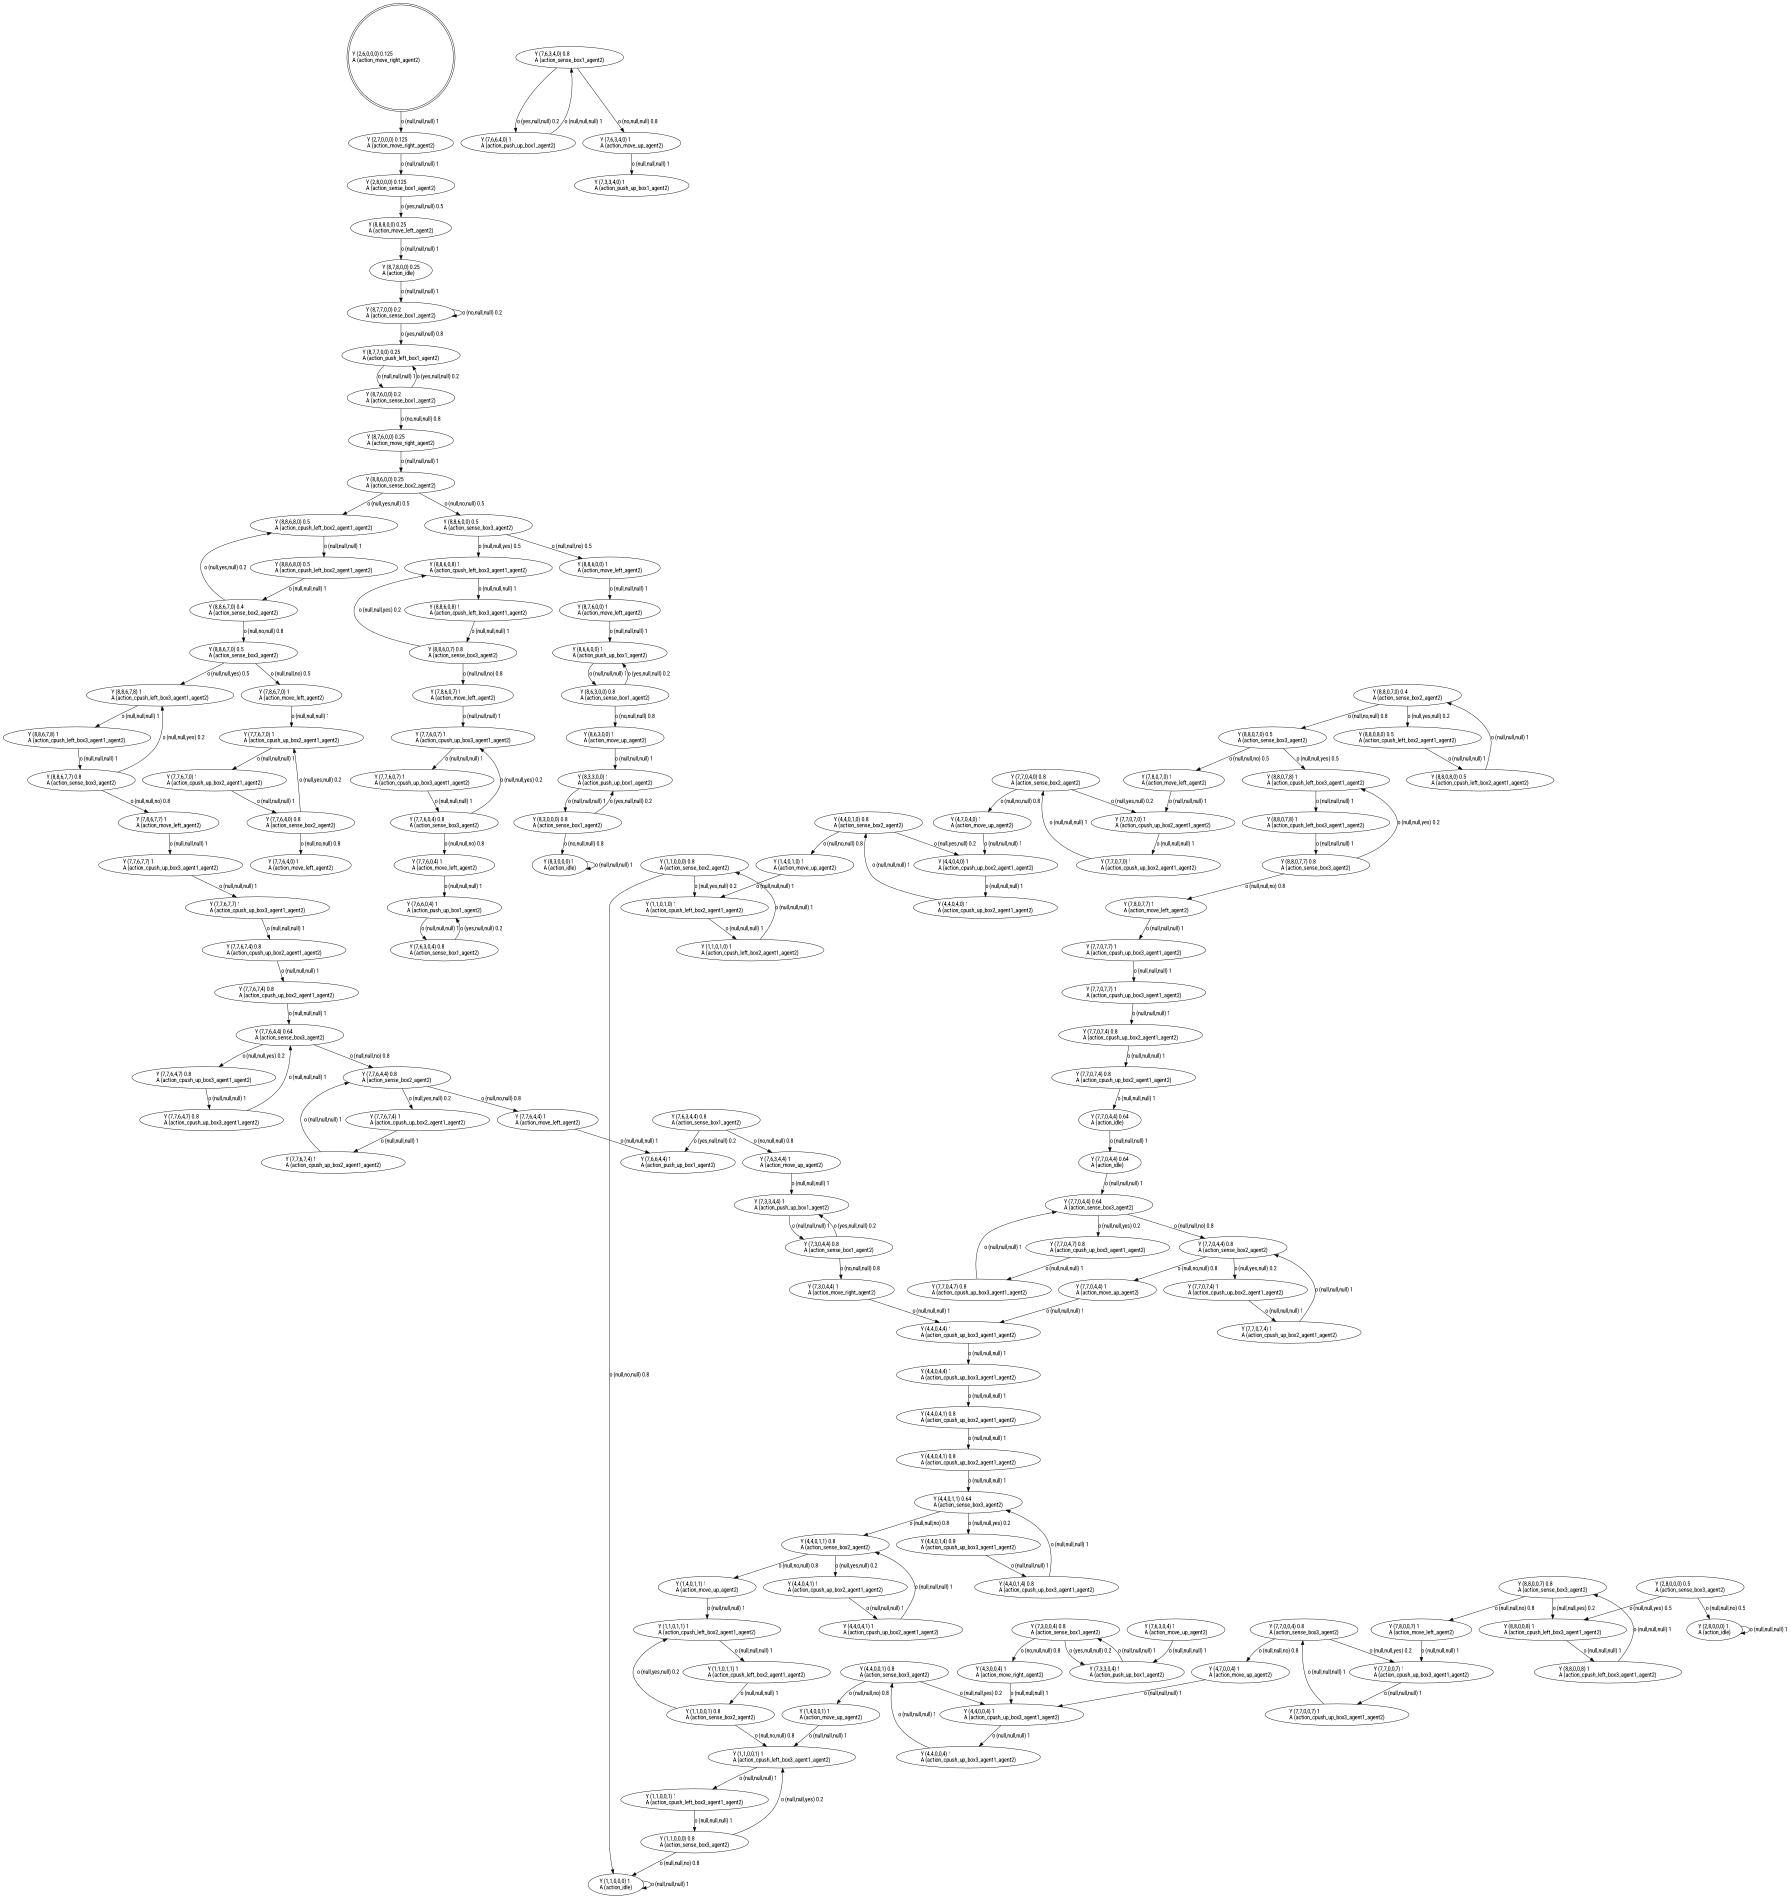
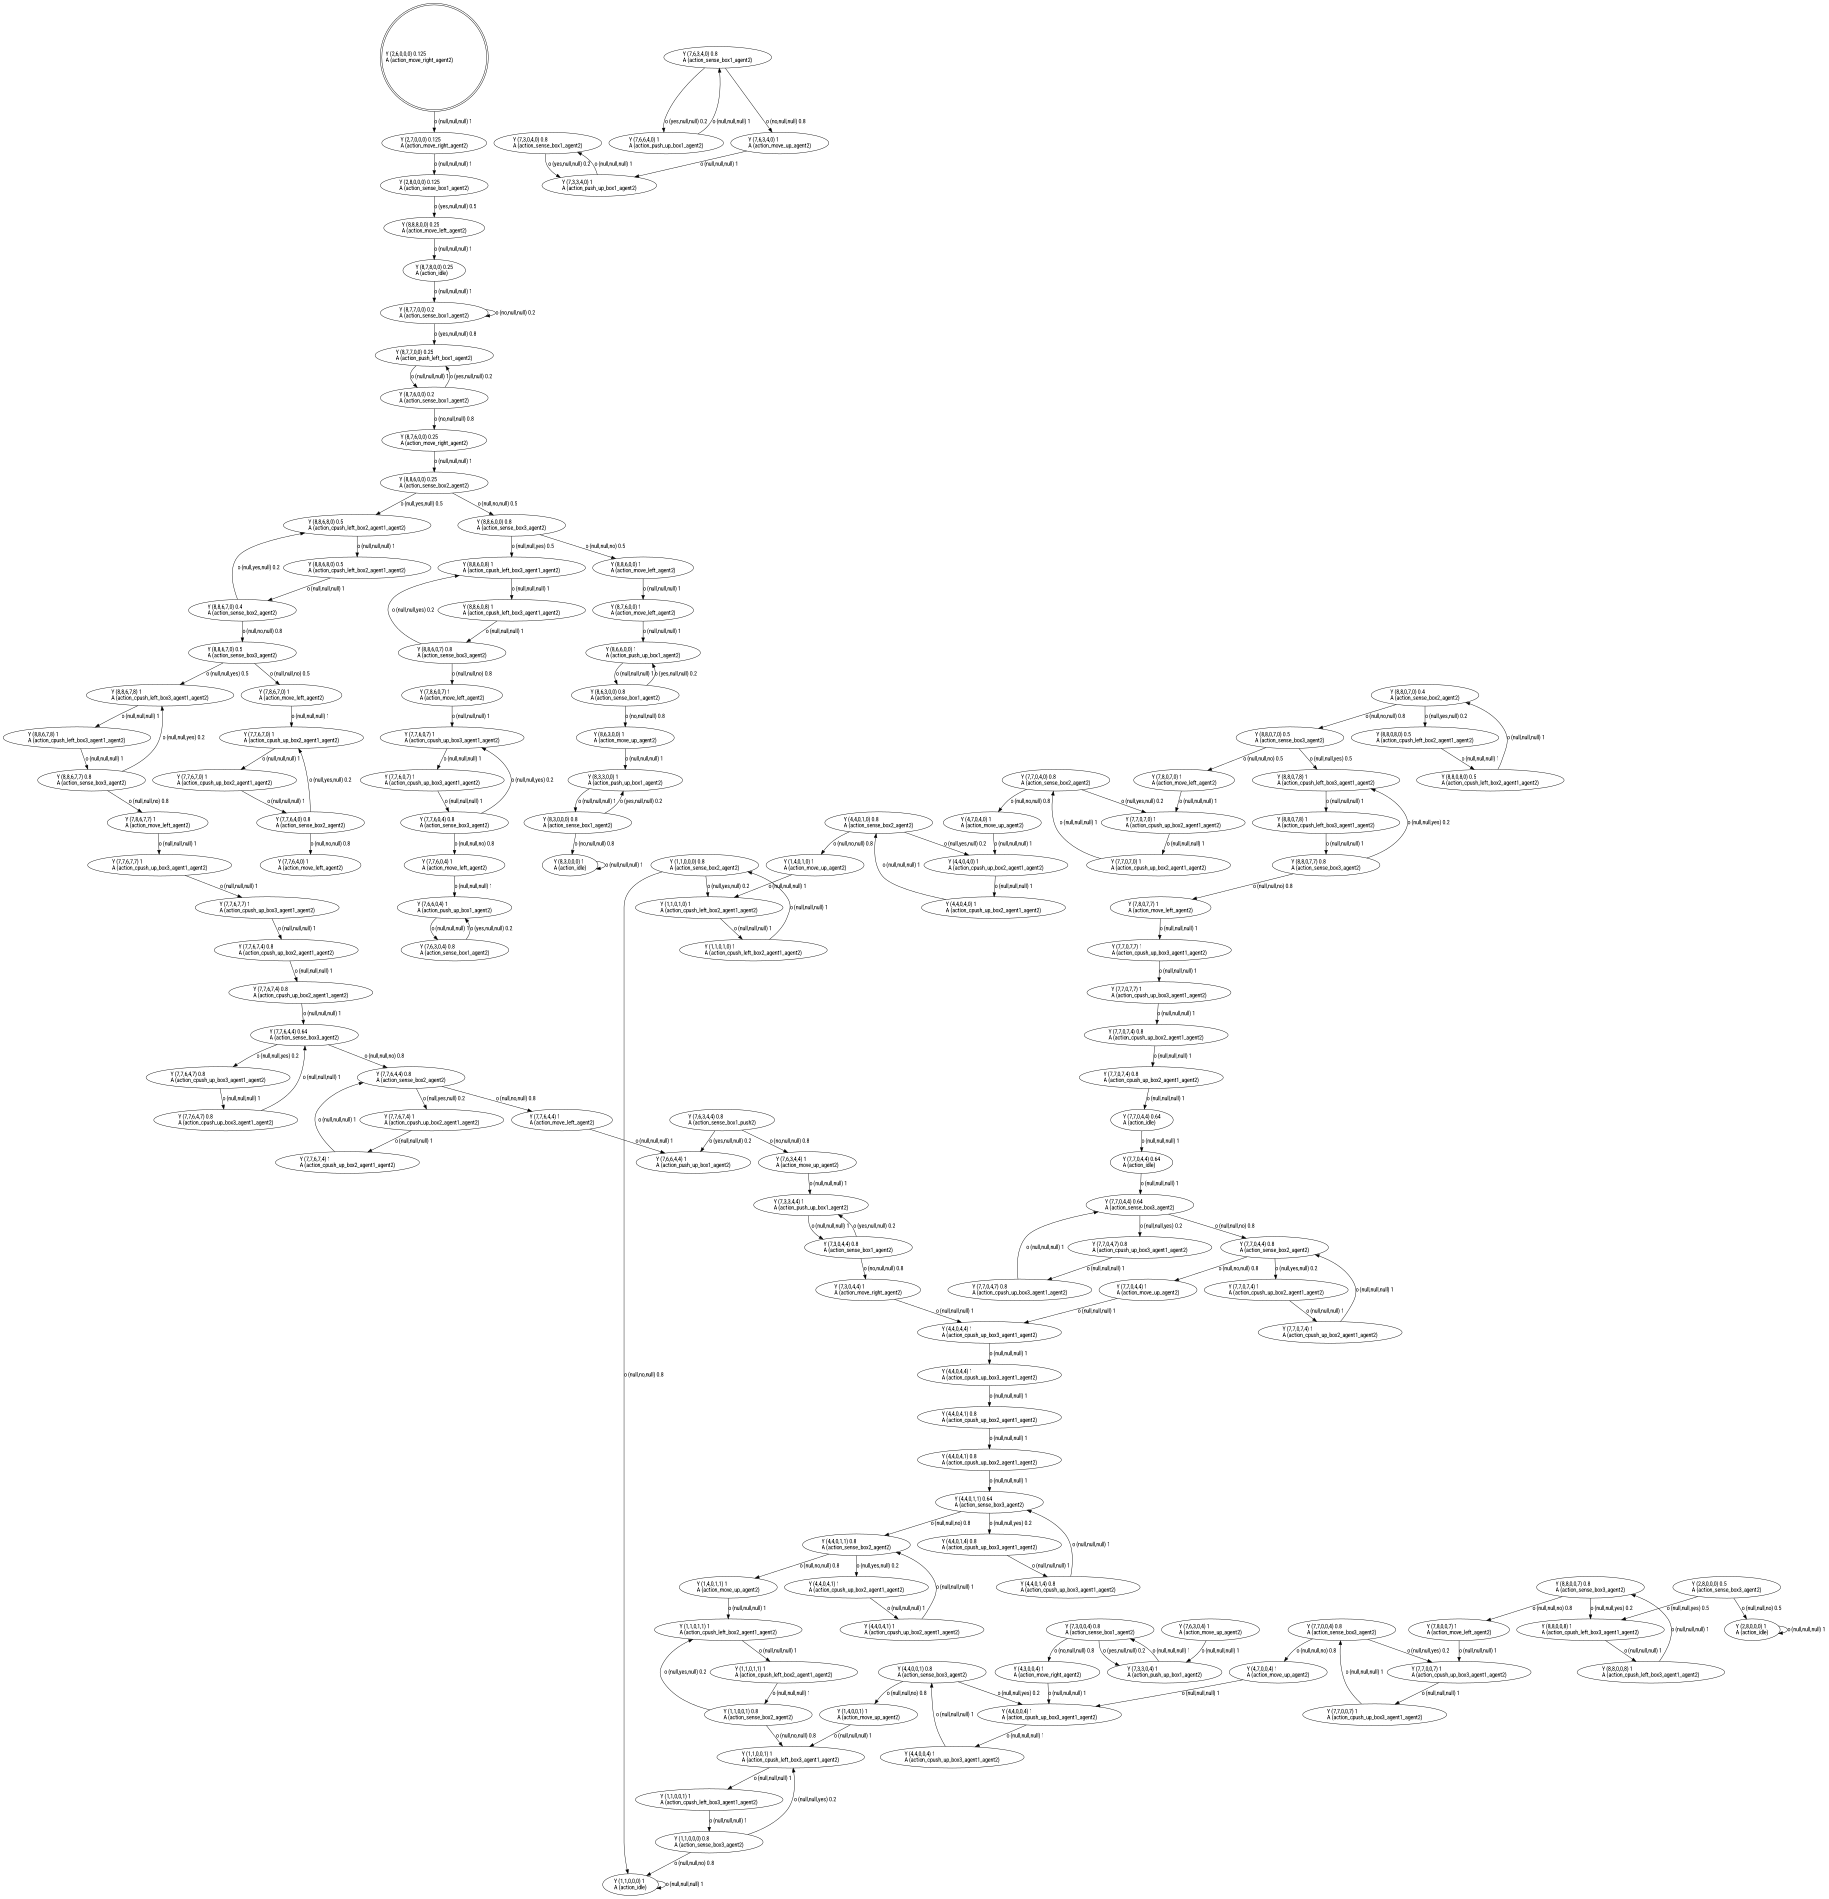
node "Y (7,3,0,4,0) 0.8 A (action_sense_box1_agent2)": added
node "Y (8,8,6,0,0) 0.5 A (action_sense_box3_agent2)": label "Y (8,8,6,0,0) 0.5 A (action_sense_box3_agent2)" -> "Y (8,8,6,0,0) 0.8 A (action_sense_box3_agent2)"
node "Y (7,6,3,4,4) 0.8 A (action_sense_box1_agent2)": label "Y (7,6,3,4,4) 0.8 A (action_sense_box1_agent2)" -> "Y (7,6,3,4,4) 0.8 A (action_sense_box1_push2)"
